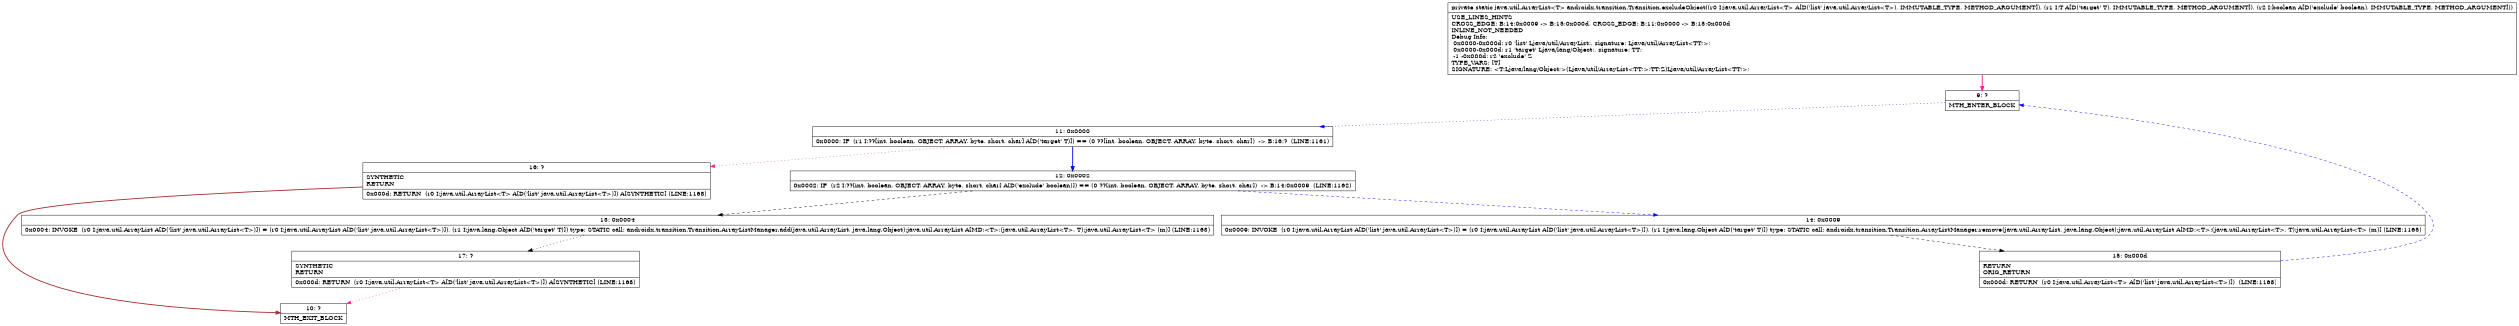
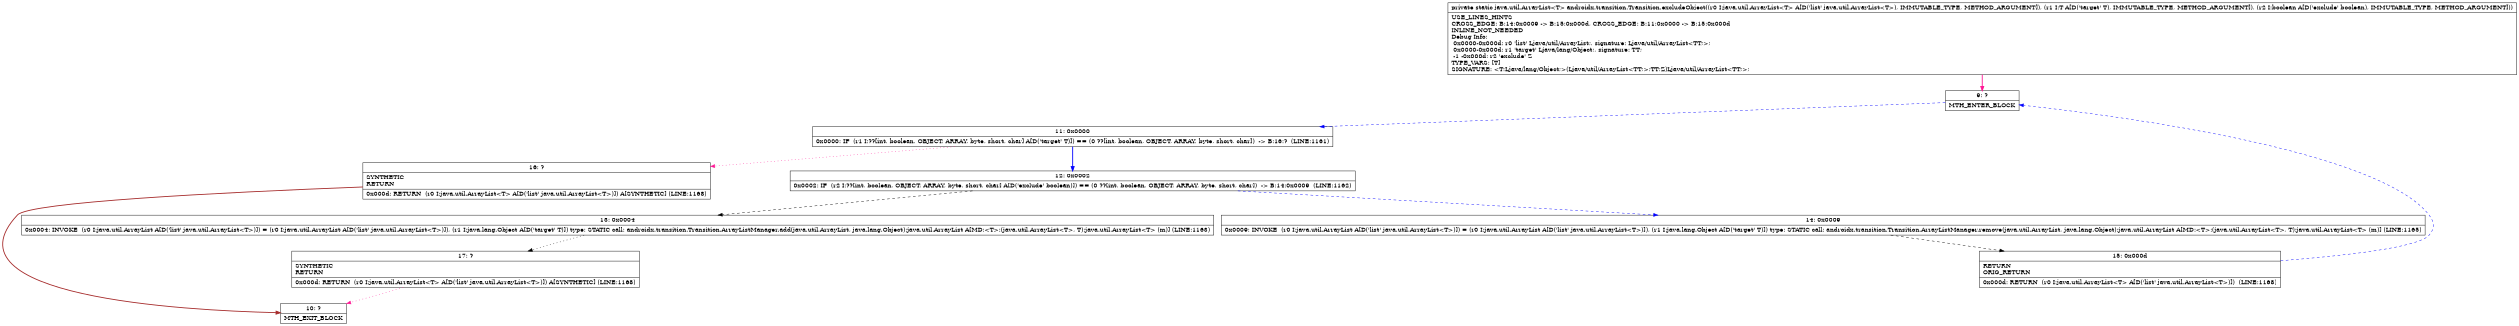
edge "9: ?" -> "11: 0x0000": style dotted -> dashed
